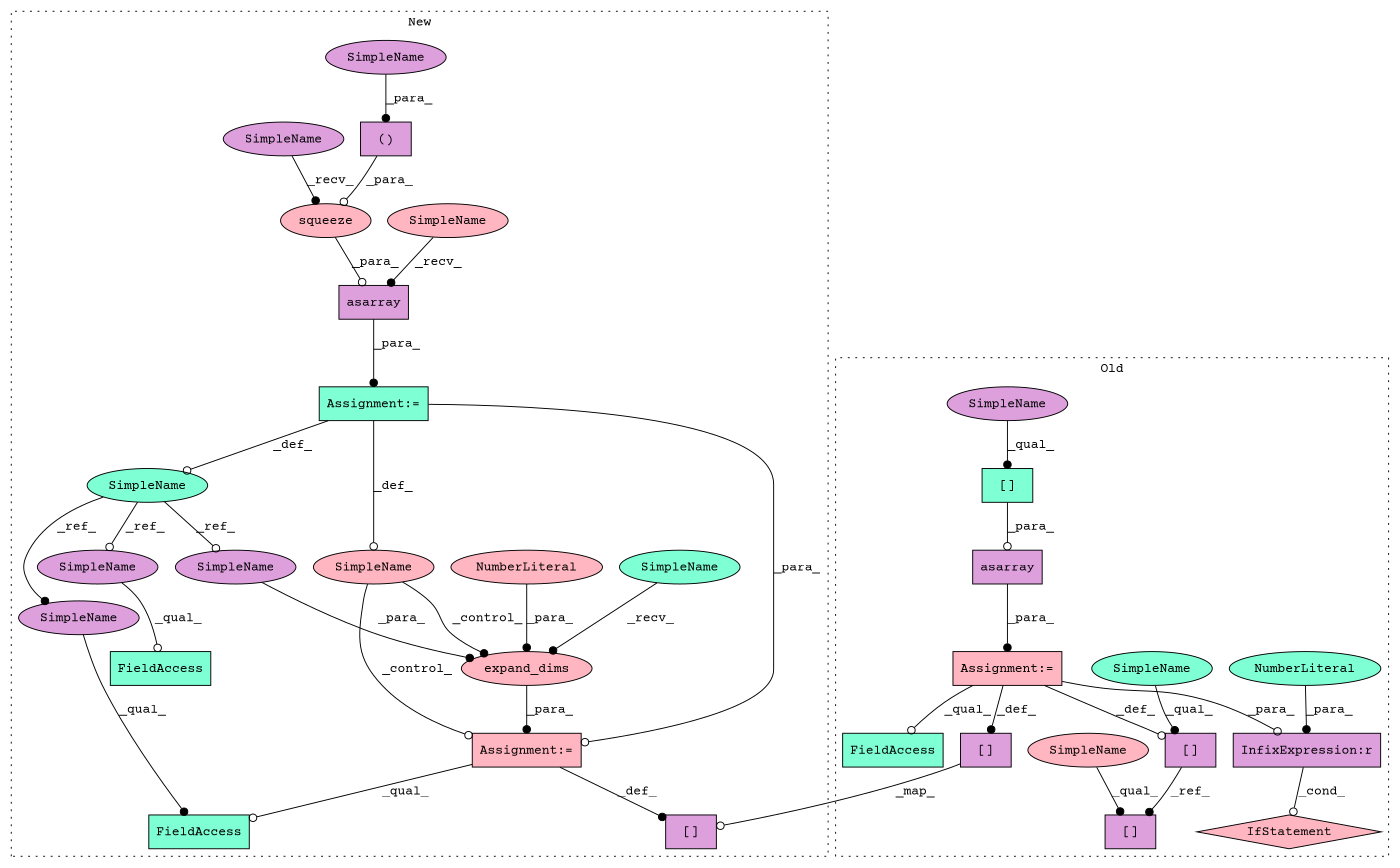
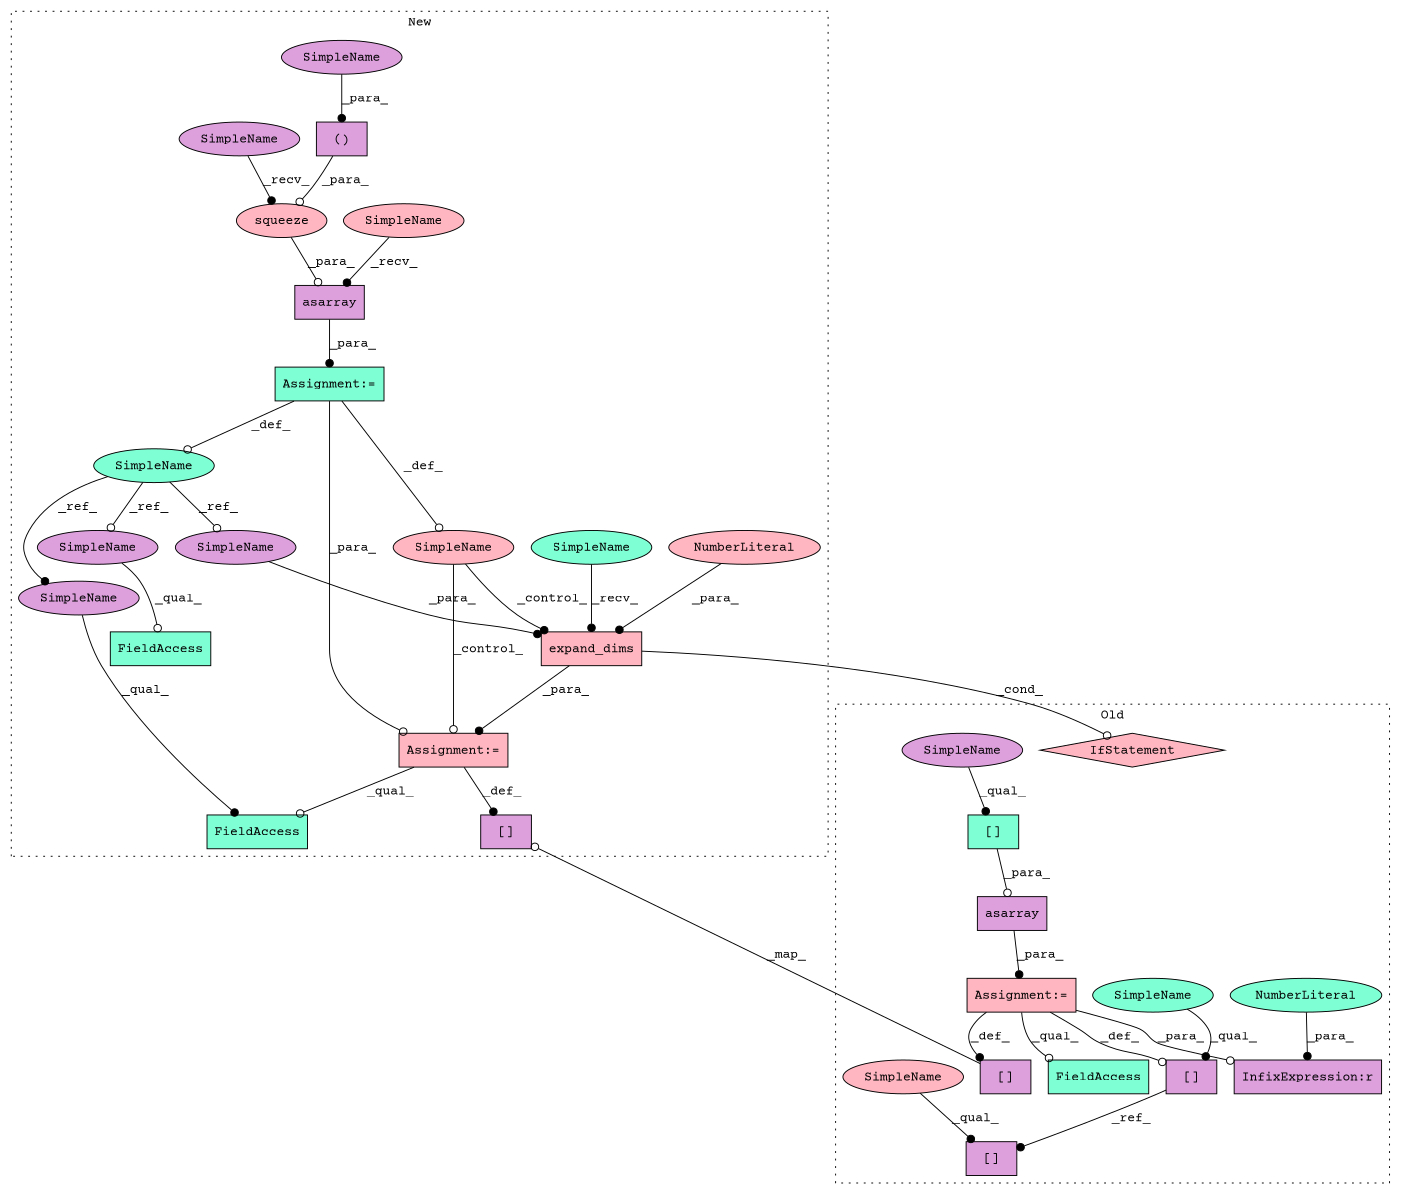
node "expand_dims": shape ellipse -> box
edge "InfixExpression:r" -> "IfStatement": now "expand_dims" -> "IfStatement"
